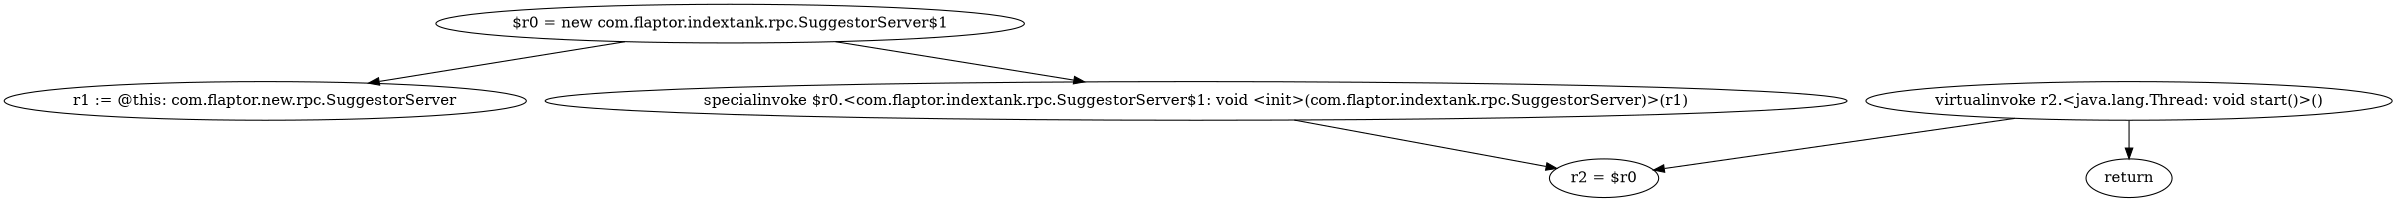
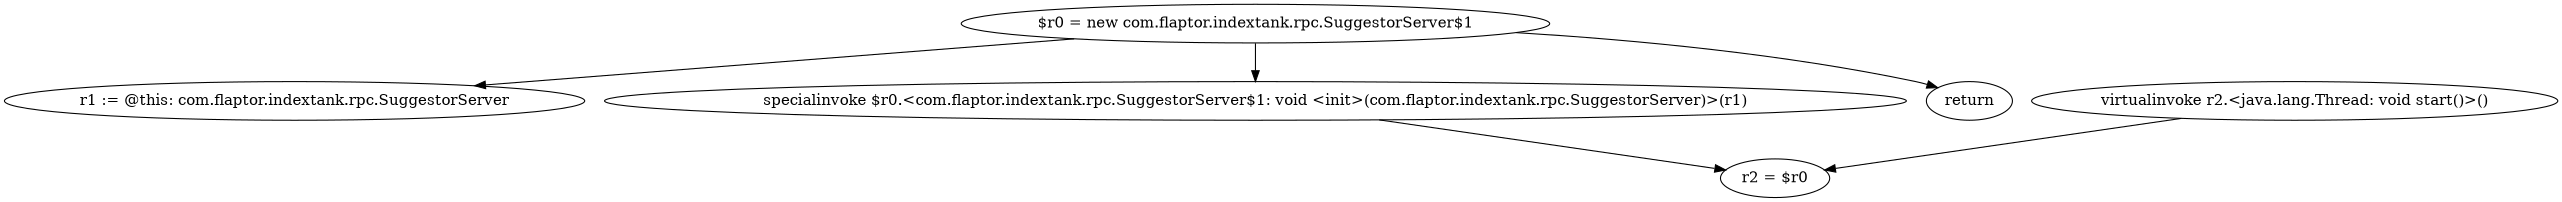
node "r1 := @this: com.flaptor.new.rpc.SuggestorServer": label "r1 := @this: com.flaptor.new.rpc.SuggestorServer" -> "r1 := @this: com.flaptor.indextank.rpc.SuggestorServer"
edge "virtualinvoke r2.<java.lang.Thread: void start()>()" -> "return": now "$r0 = new com.flaptor.indextank.rpc.SuggestorServer$1" -> "return"
